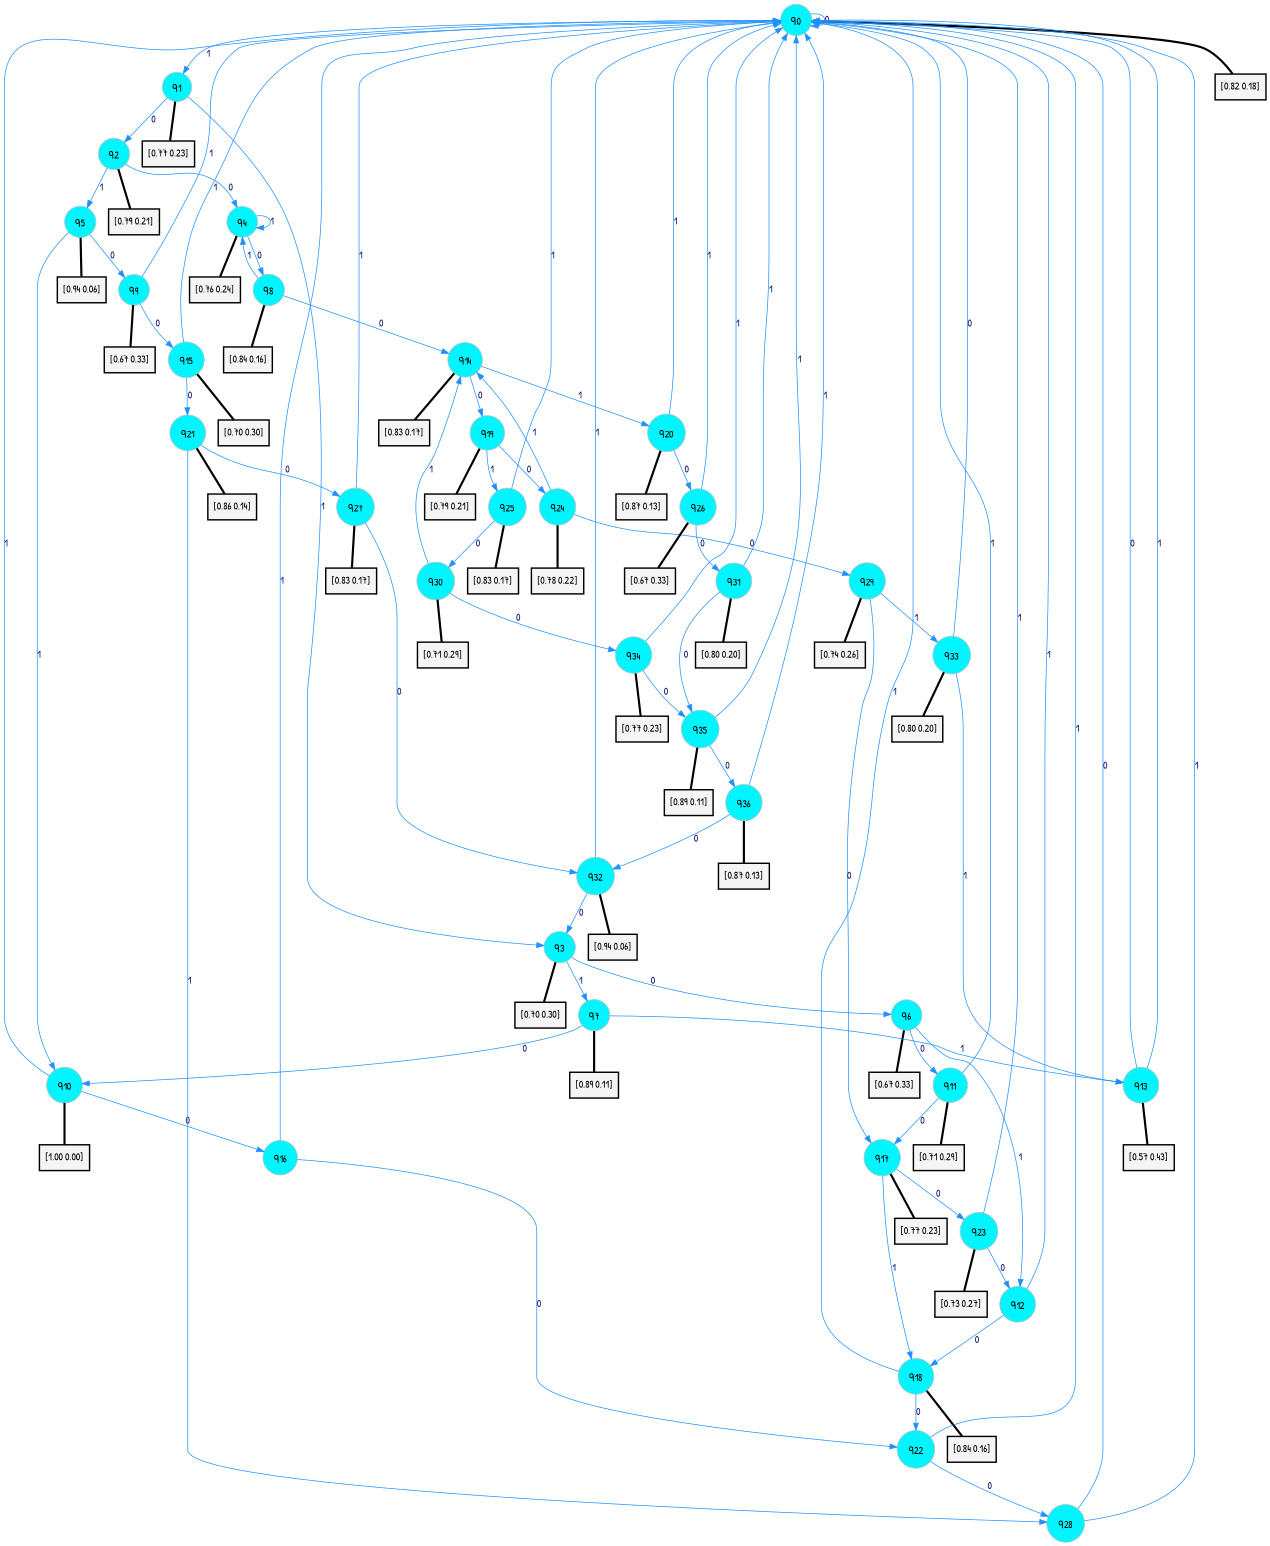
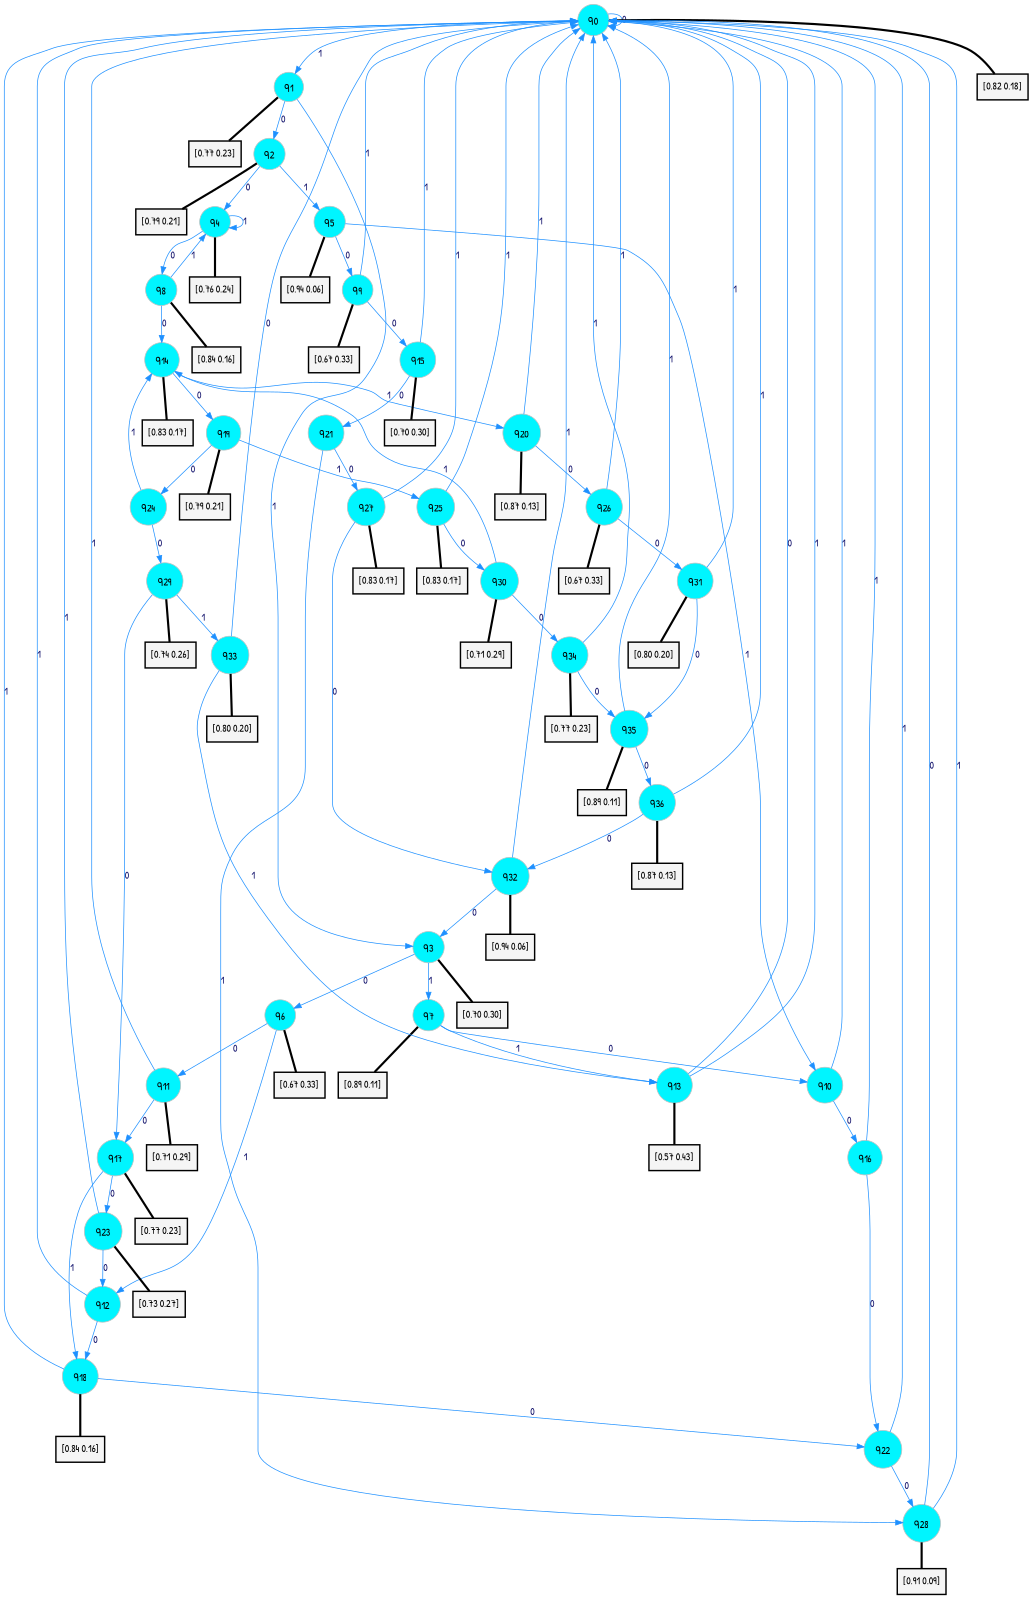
node "[0.86 0.14]": removed
node "[0.78 0.22]": removed
node "[1.00 0.00]": removed
node "[0.91 0.09]": added
